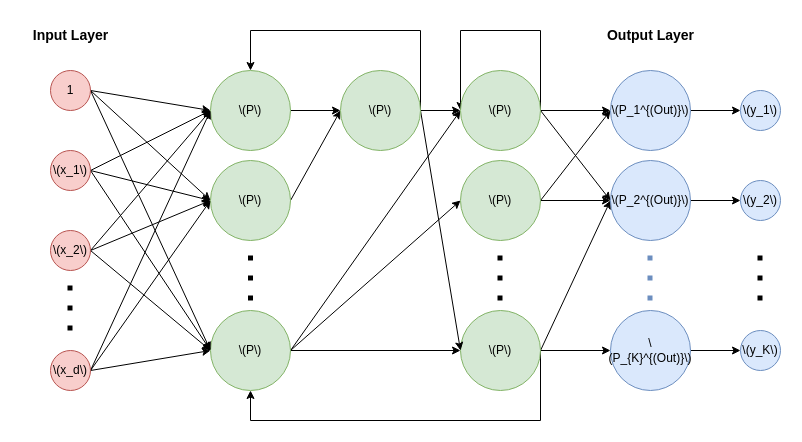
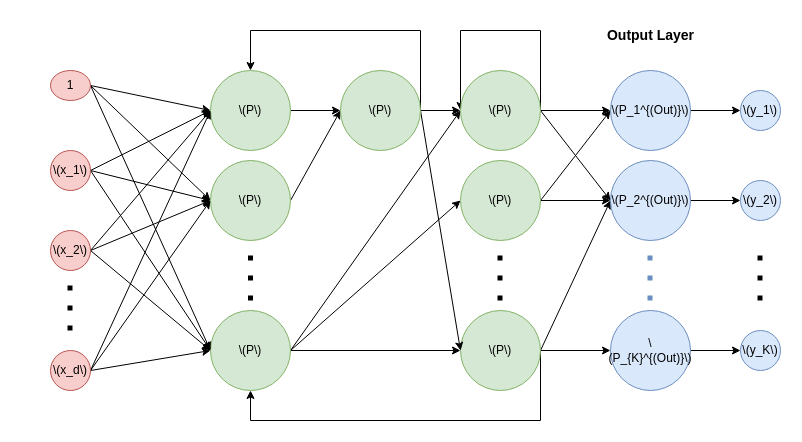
node "Input Layer": removed
node "1": size 40x40 -> 40x30
